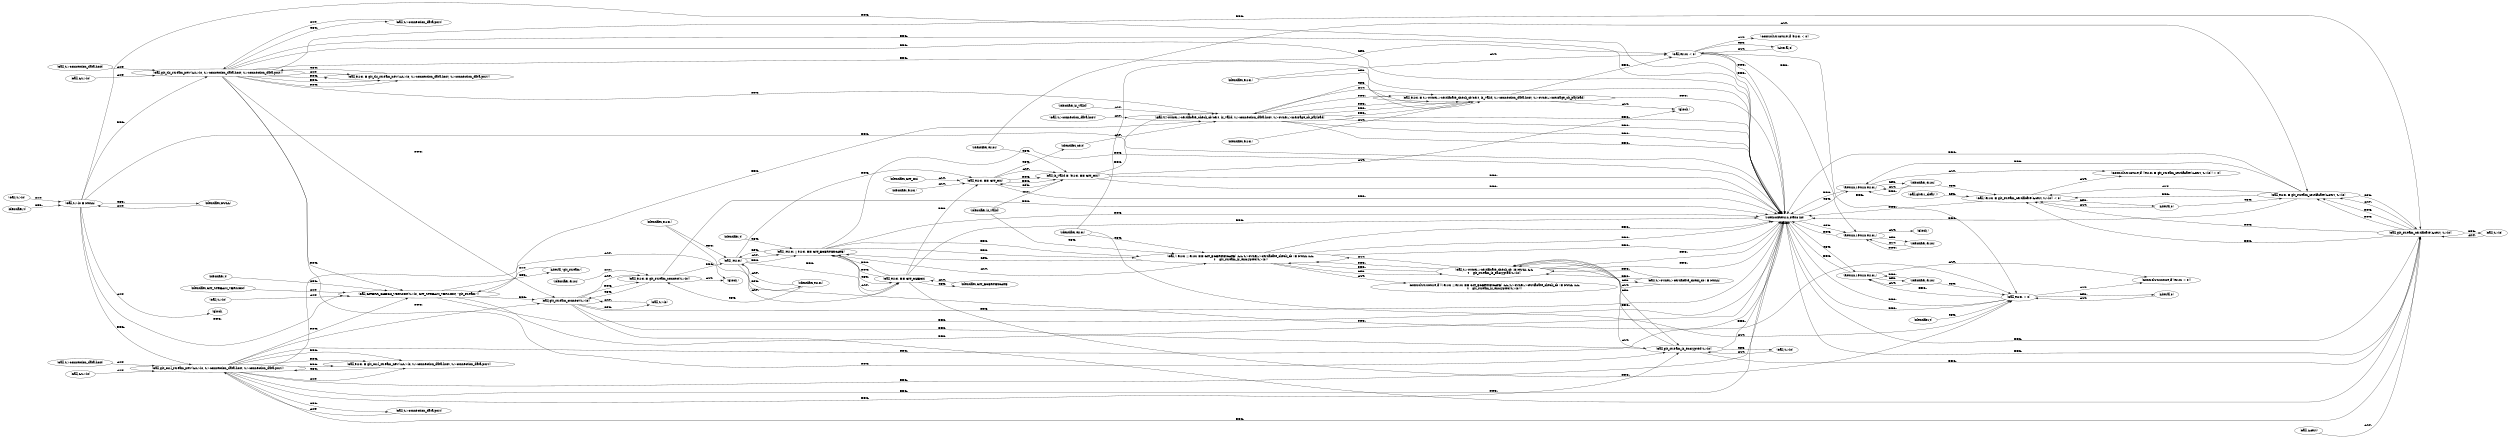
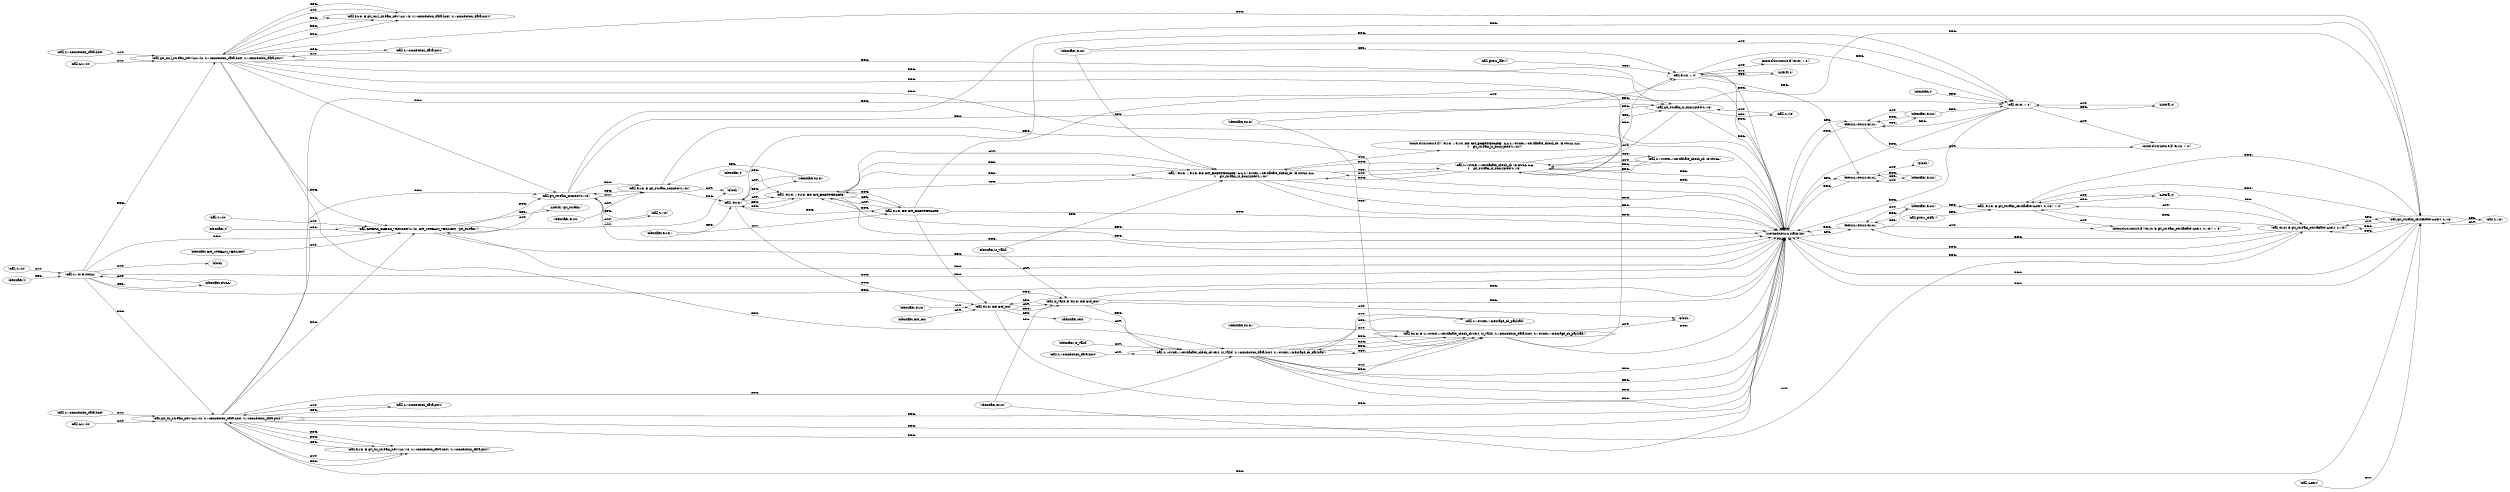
node "(Call,giterr_last())": added
edge "(Call,(error = git_stream_certificate(&cert, t->io)) < 0)" -> "(MethodReturn,static int)": removed, label "DDG:"
node "(Call,error == GIT_CHECK)": label "(Call,error == GIT_CHECK)" -> "(Call,error == GIT_ECERTIFICATE)"
node "(Identifier,GIT_ECERTIFICATE)": removed
node "(Call,t->owner->message_cb_payload)": added
